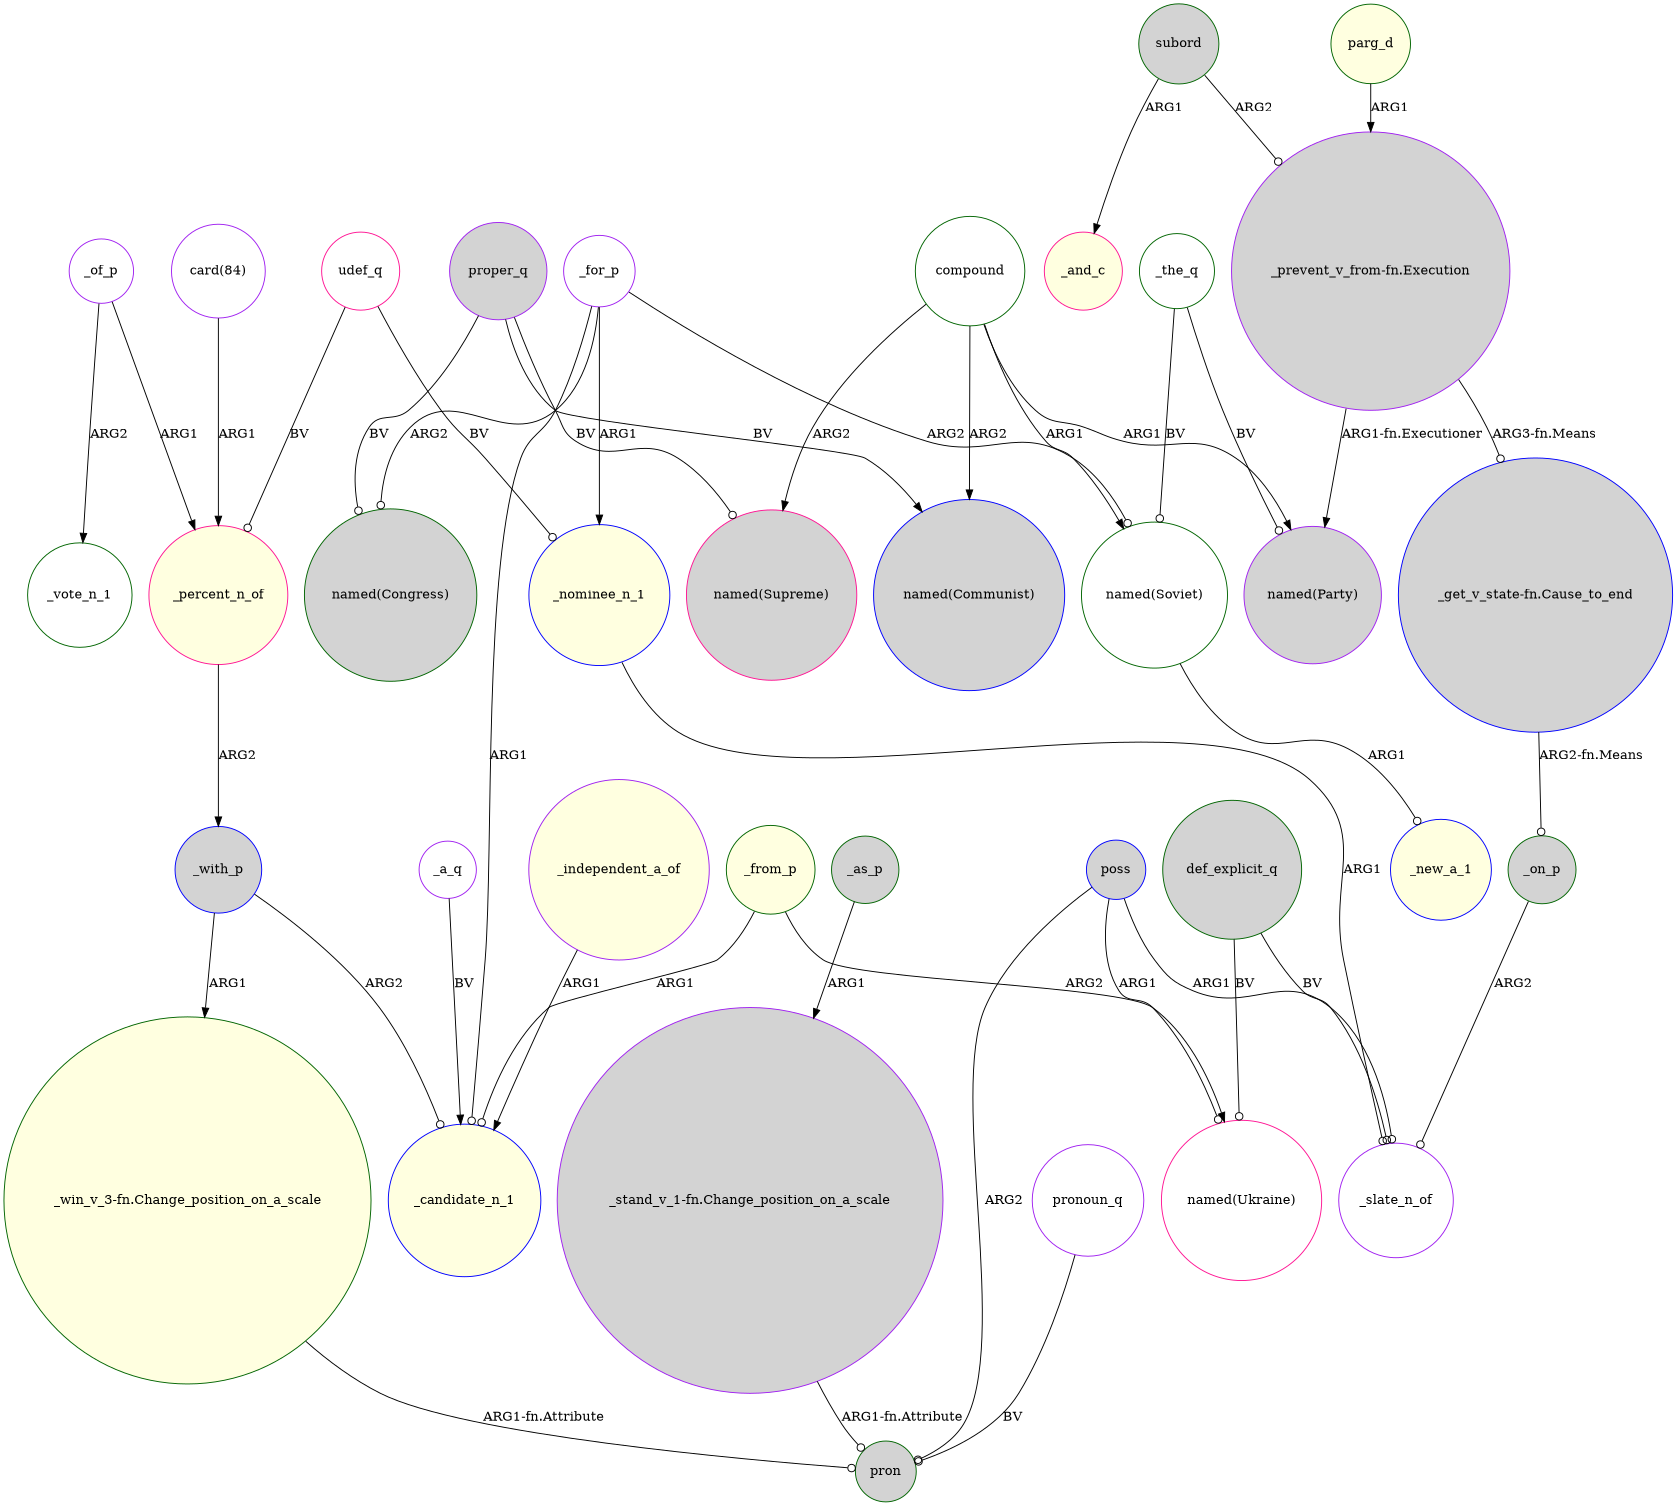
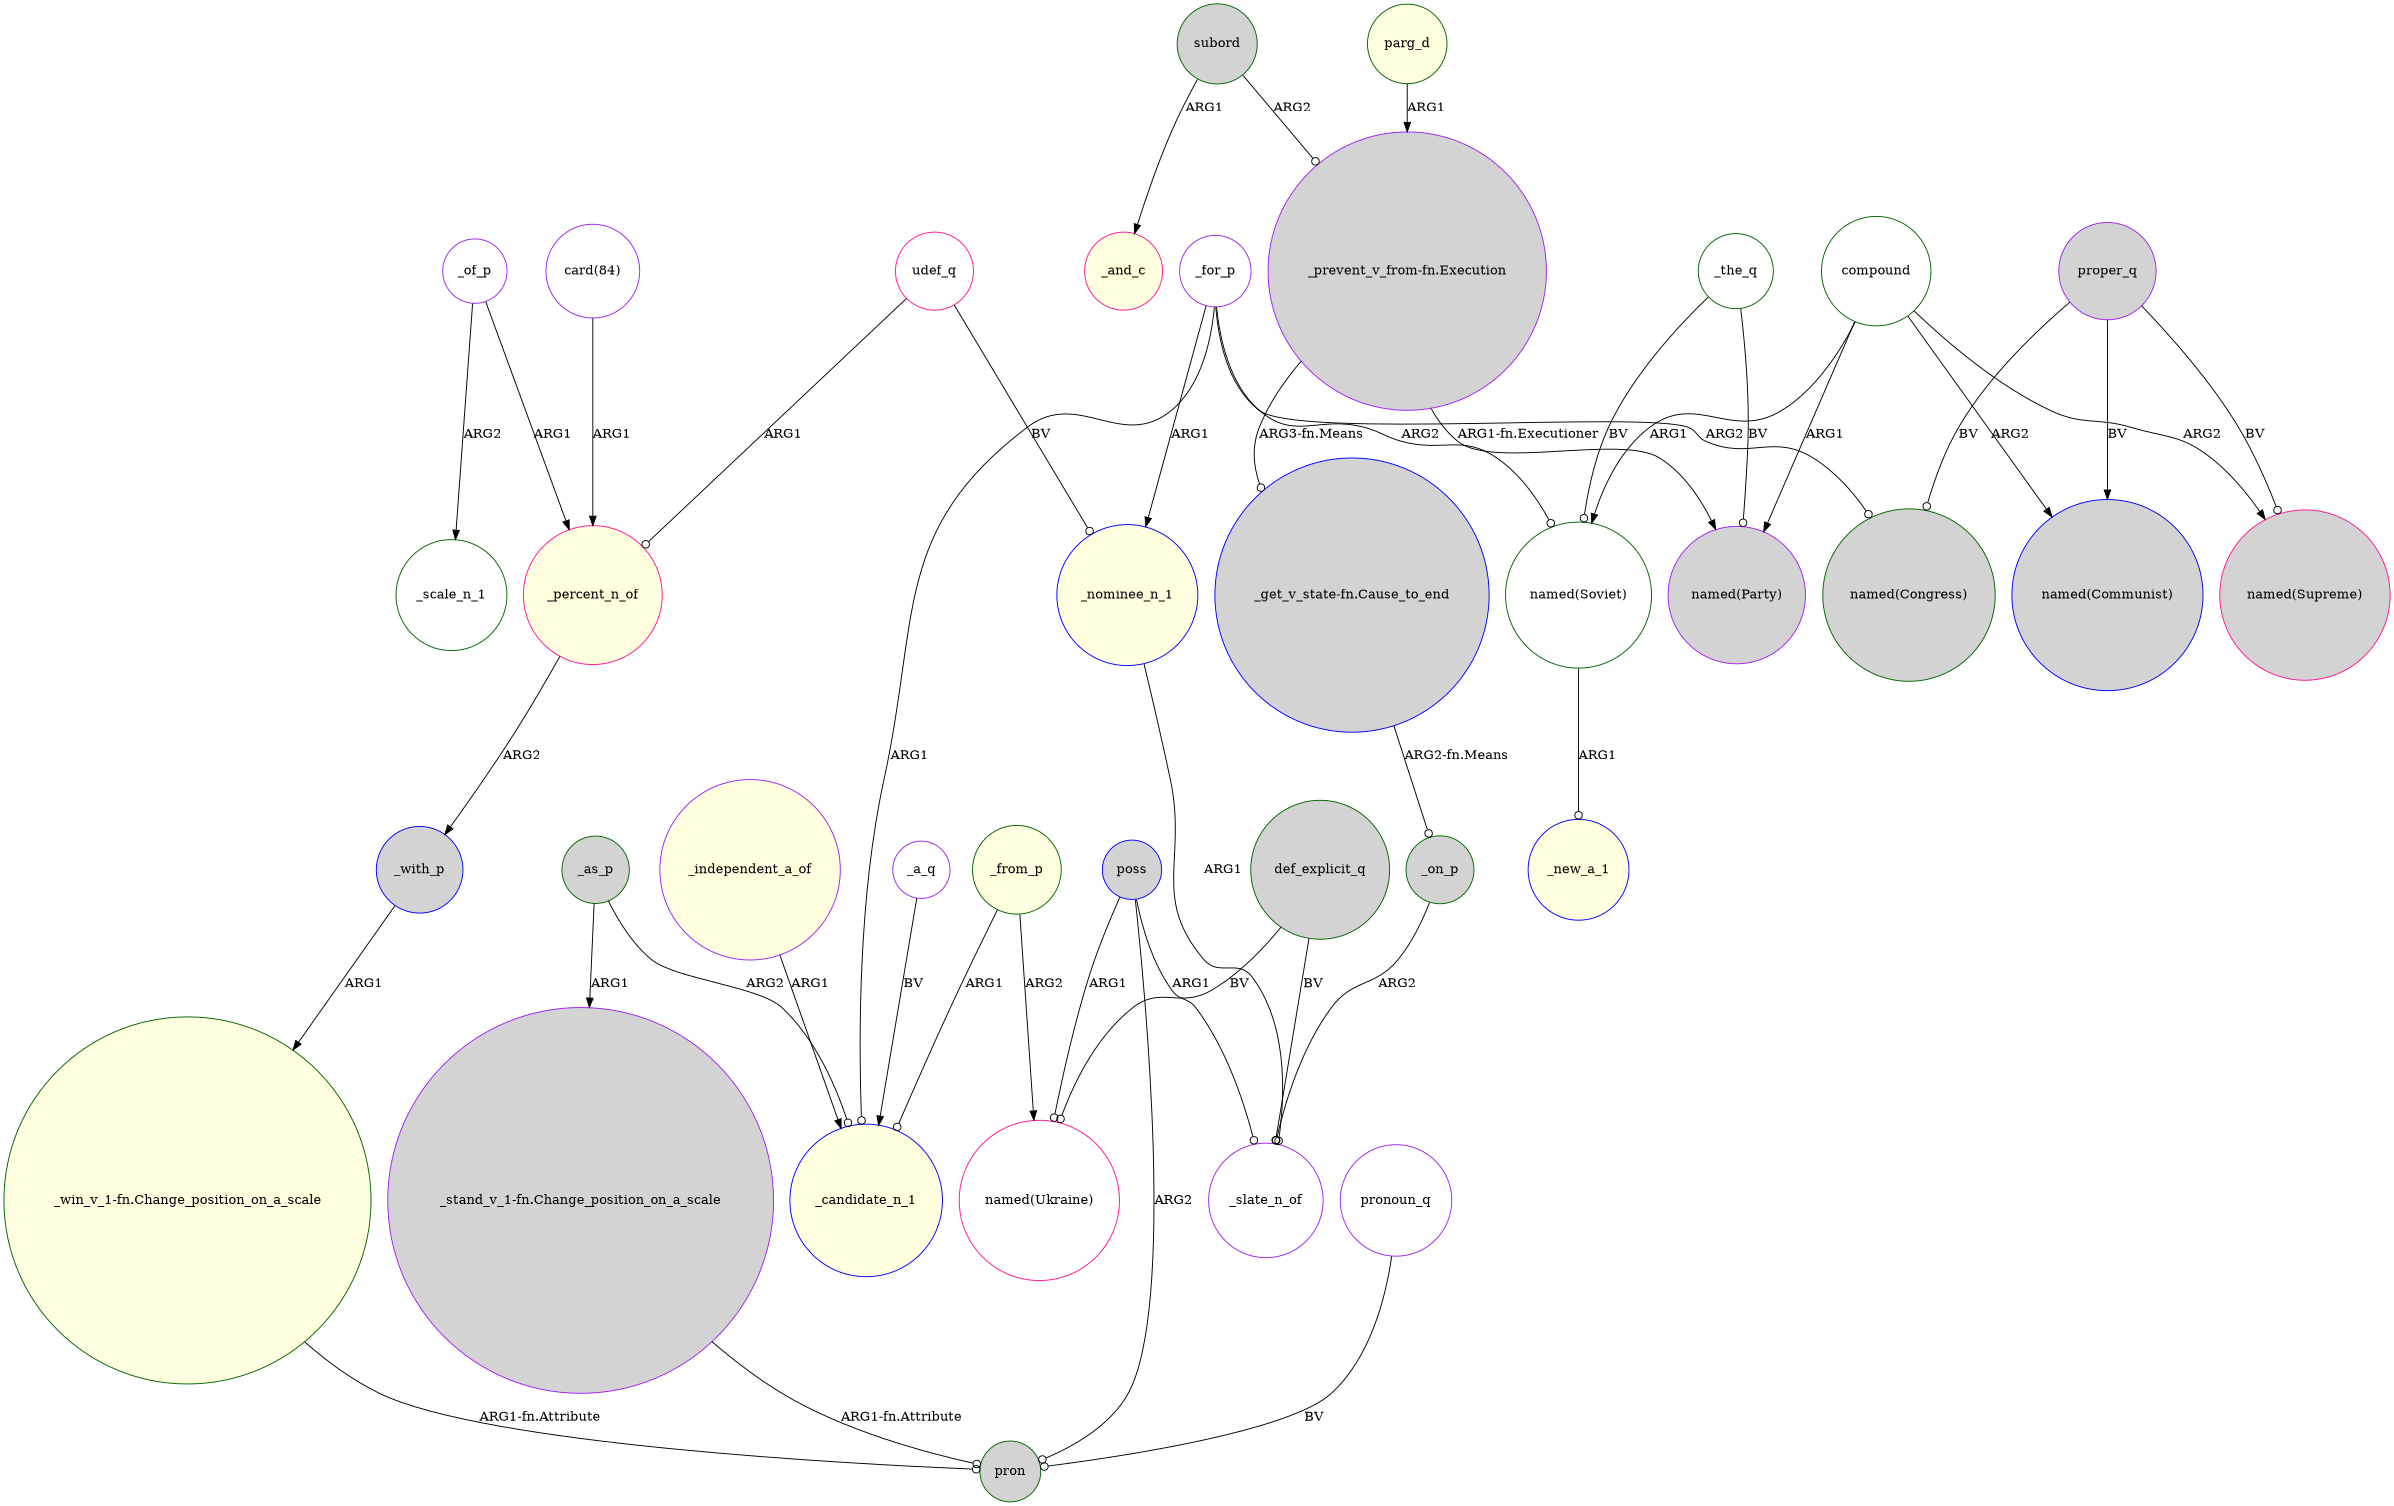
edge "udef_q" -> "_percent_n_of": label "BV" -> "ARG1"
node "_vote_n_1": label "_vote_n_1" -> "_scale_n_1"
edge "_with_p" -> "_candidate_n_1": now "_as_p" -> "_candidate_n_1"
node "_win_v_3-fn.Change_position_on_a_scale": label "_win_v_3-fn.Change_position_on_a_scale" -> "_win_v_1-fn.Change_position_on_a_scale"
